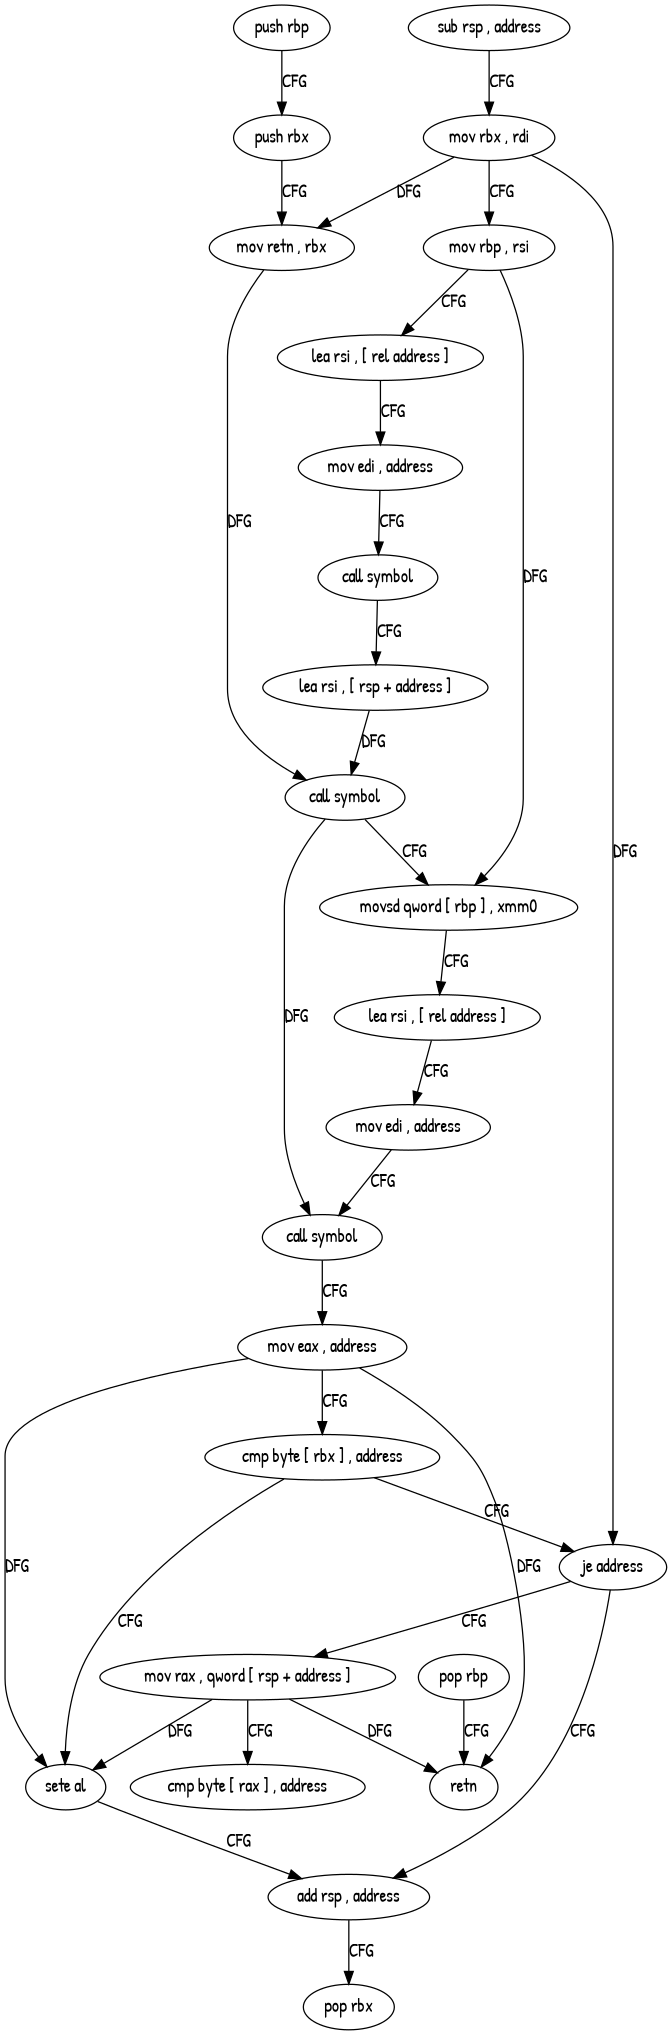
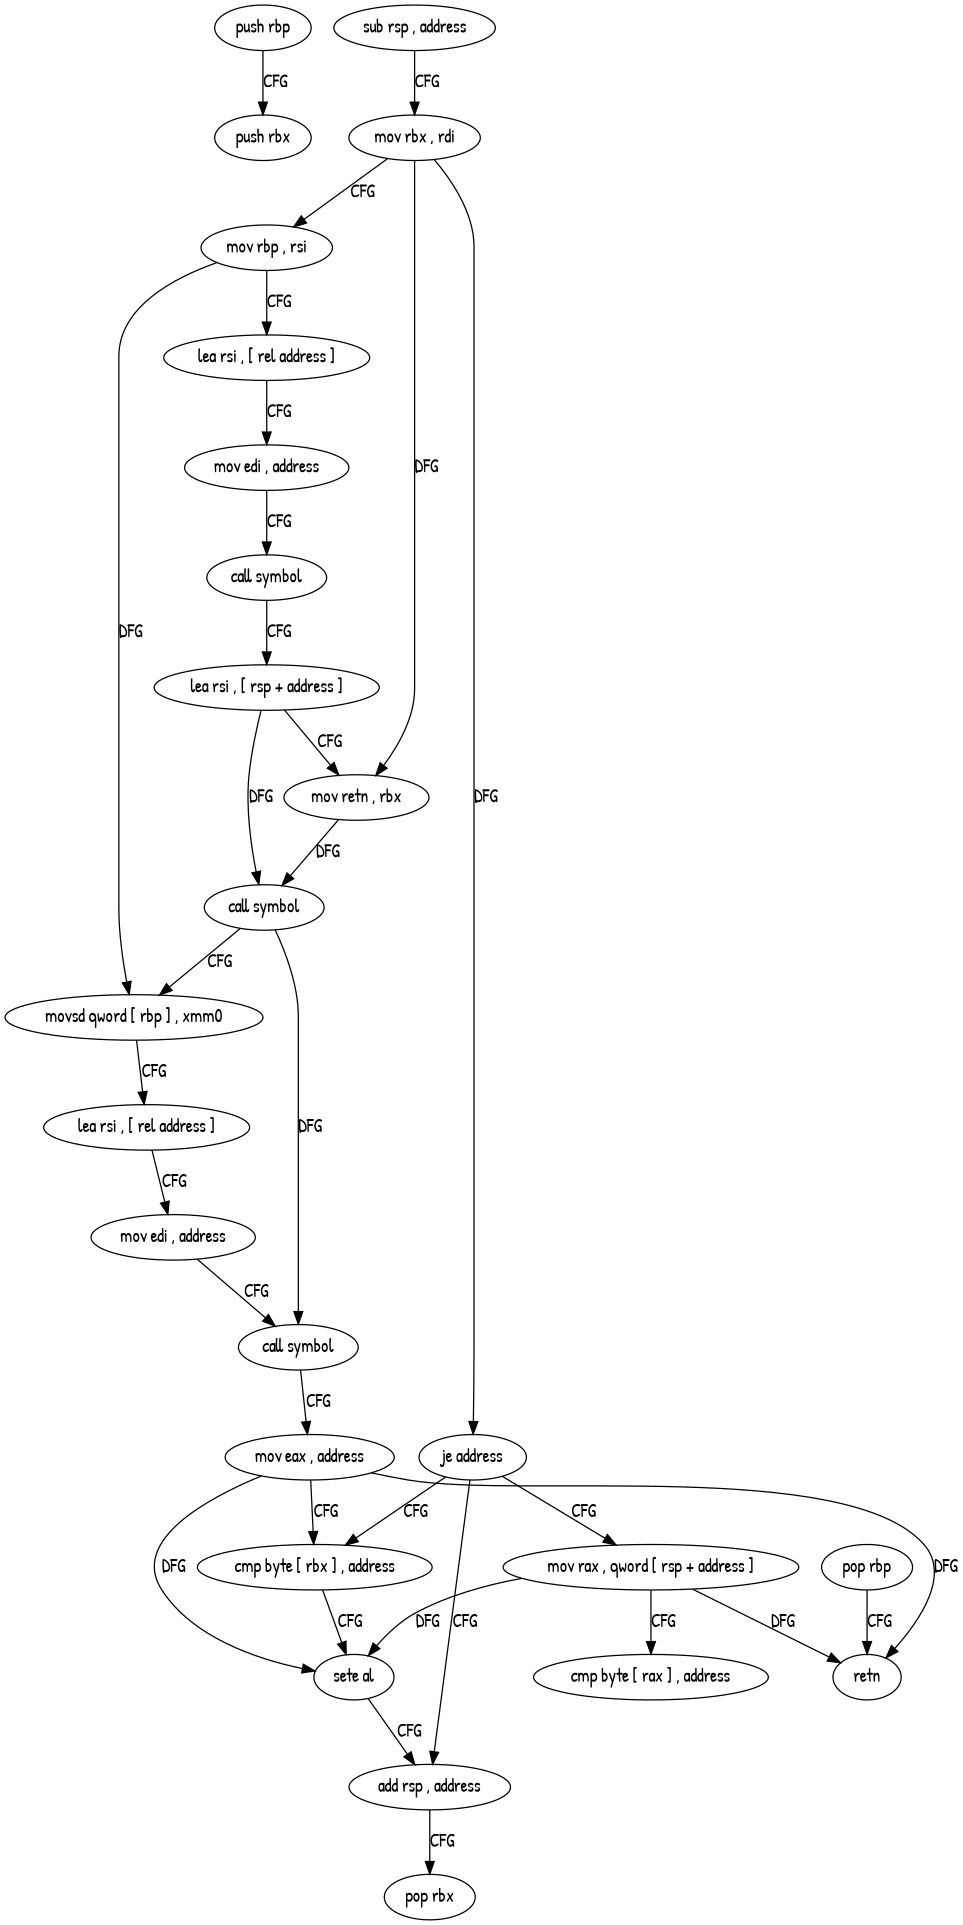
edge "push rbx" -> "mov retn , rbx": now "lea rsi , [ rsp + address ]" -> "mov retn , rbx"
edge "cmp byte [ rbx ] , address" -> "je address": reversed
